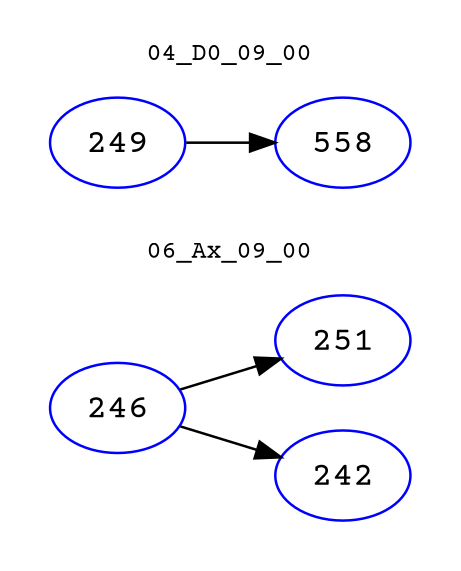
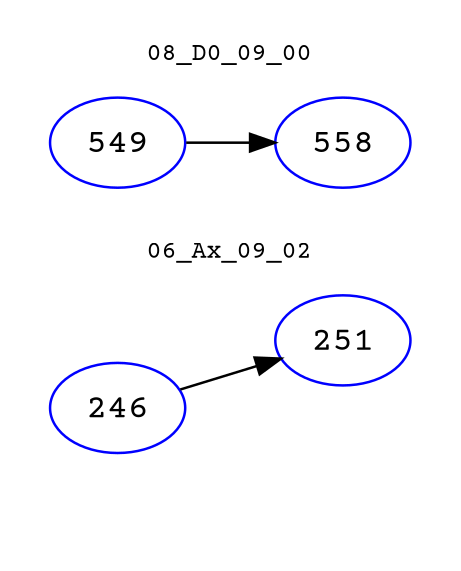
cluster "04_D0_09_00": label "04_D0_09_00" -> "08_D0_09_00"
node "249": label "249" -> "549"
cluster "06_Ax_09_00": label "06_Ax_09_00" -> "06_Ax_09_02"
node "242": removed
